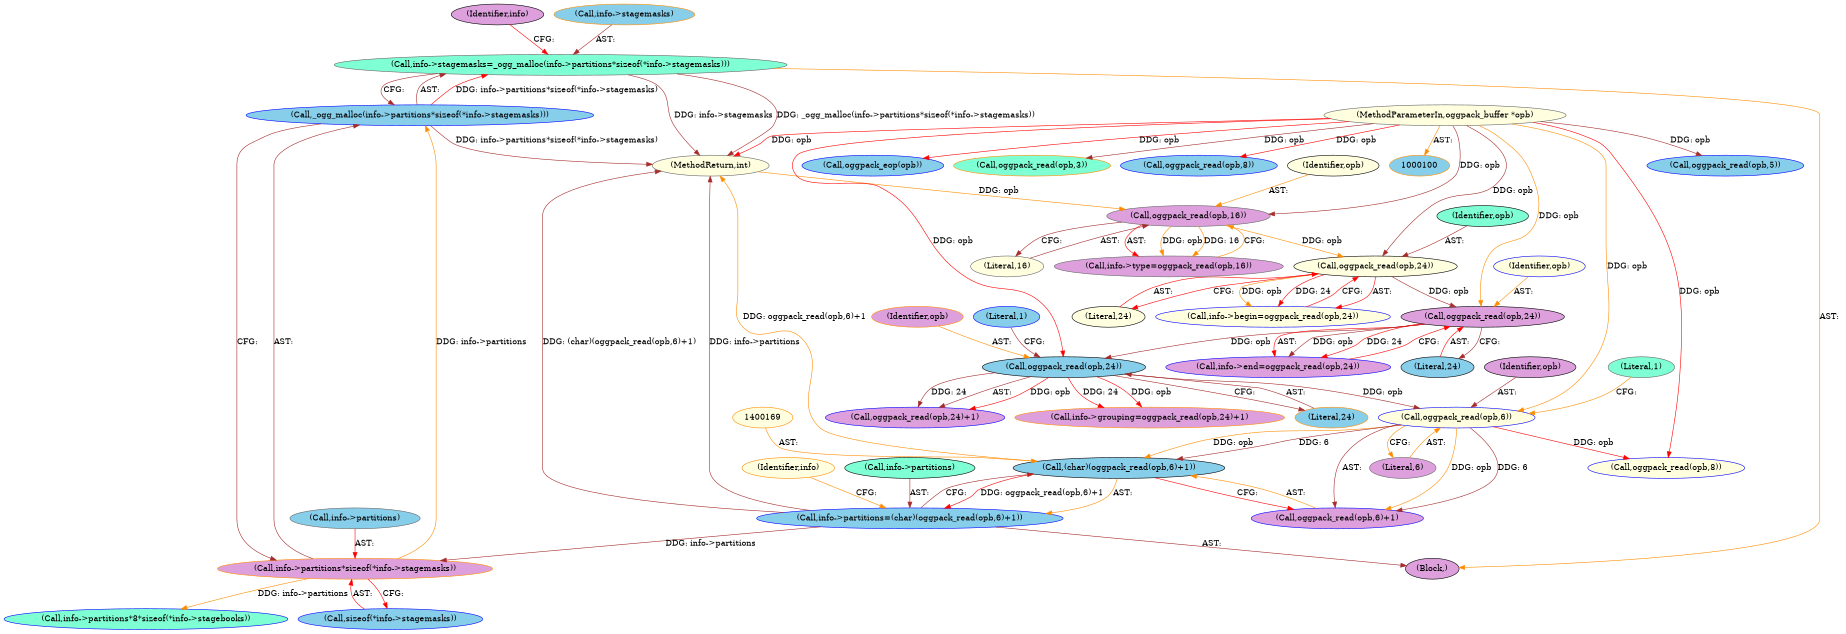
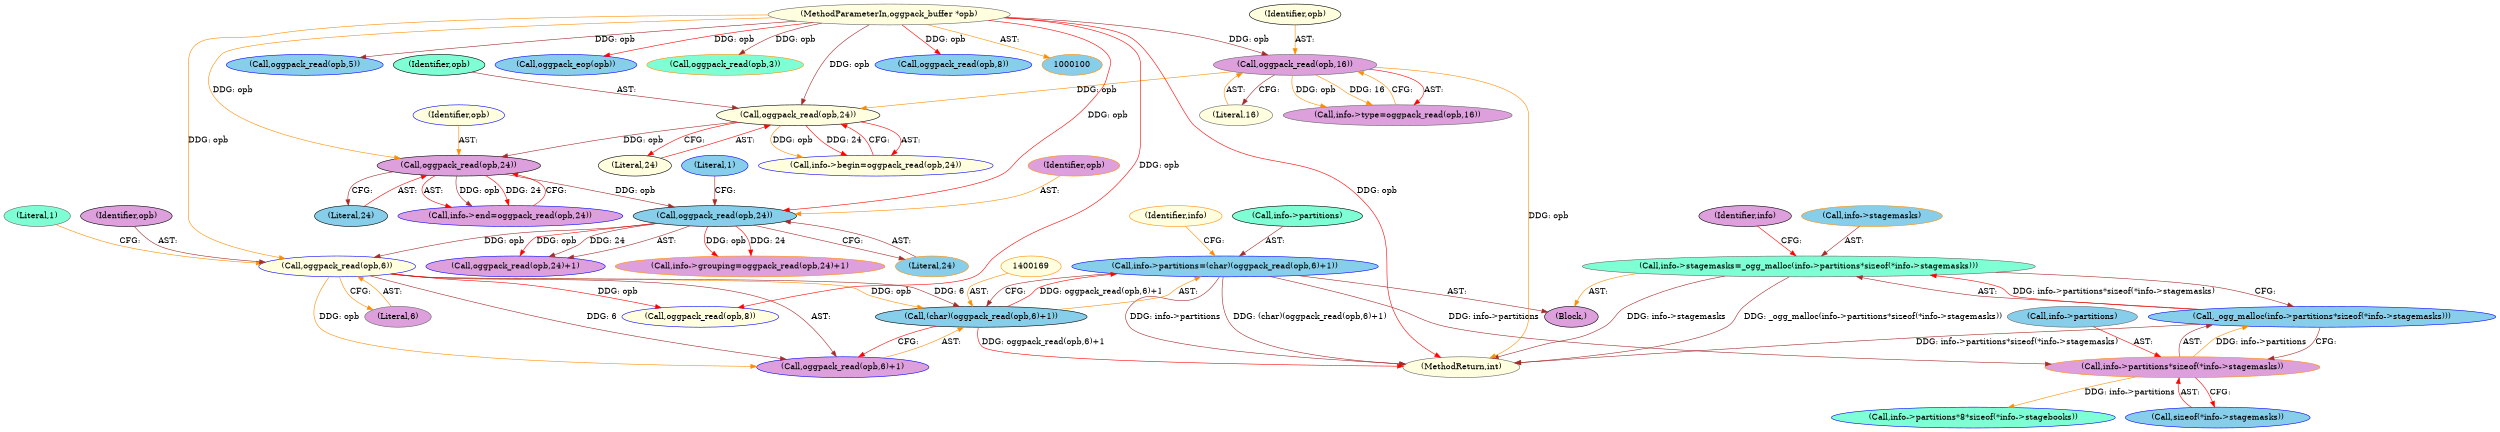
edge "(MethodReturn,int)" -> "(Call,oggpack_read(opb,16))": reversed
edge "(Literal,16)" -> "(Call,oggpack_read(opb,16))": color brown -> darkorange
edge "(Call,(char)(oggpack_read(opb,6)+1))" -> "(MethodReturn,int)": color darkorange -> red
